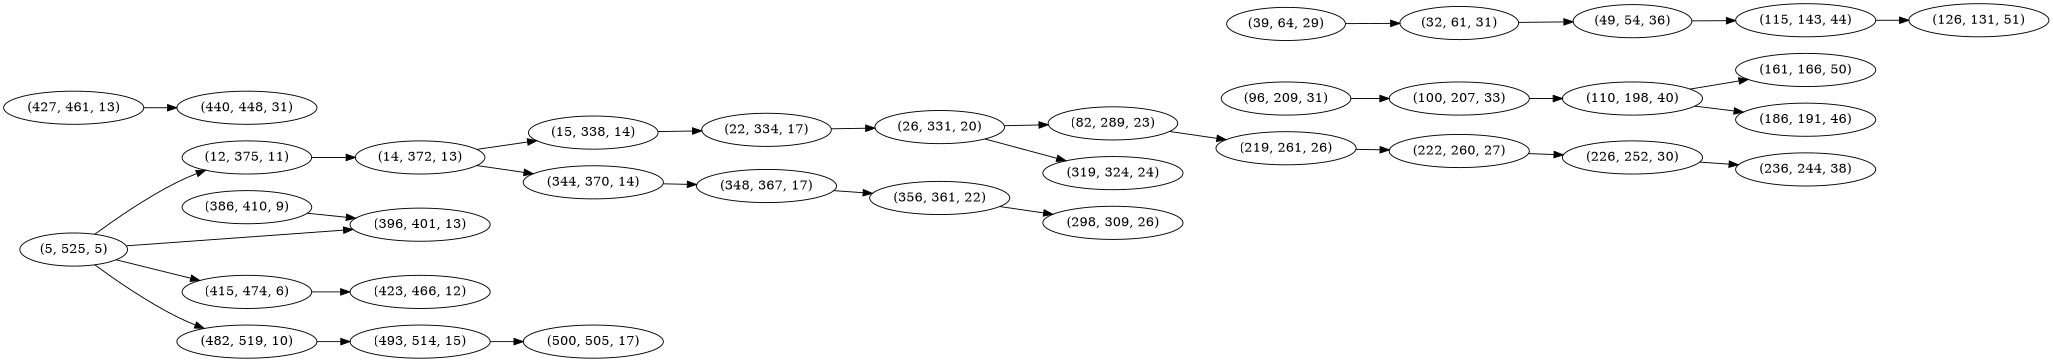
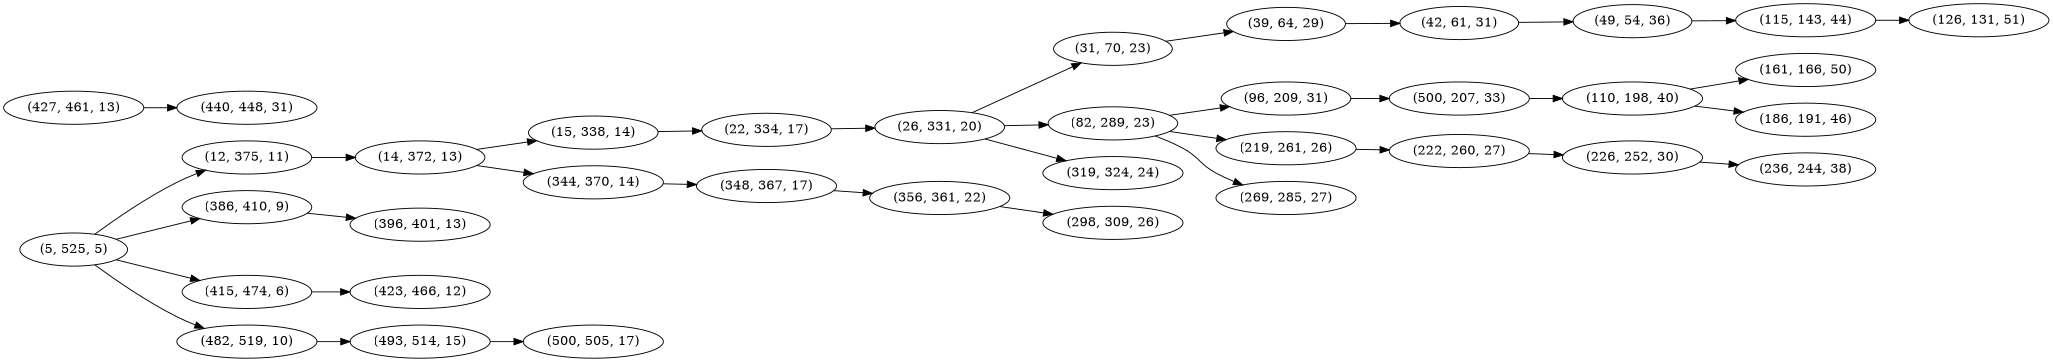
node "(32, 61, 31)": label "(32, 61, 31)" -> "(42, 61, 31)"
node "(31, 70, 23)": added
node "(100, 207, 33)": label "(100, 207, 33)" -> "(500, 207, 33)"
edge "(82, 289, 23)" -> "(96, 209, 31)": added
node "(269, 285, 27)": added
edge "(5, 525, 5)" -> "(396, 401, 13)": now "(5, 525, 5)" -> "(386, 410, 9)"
